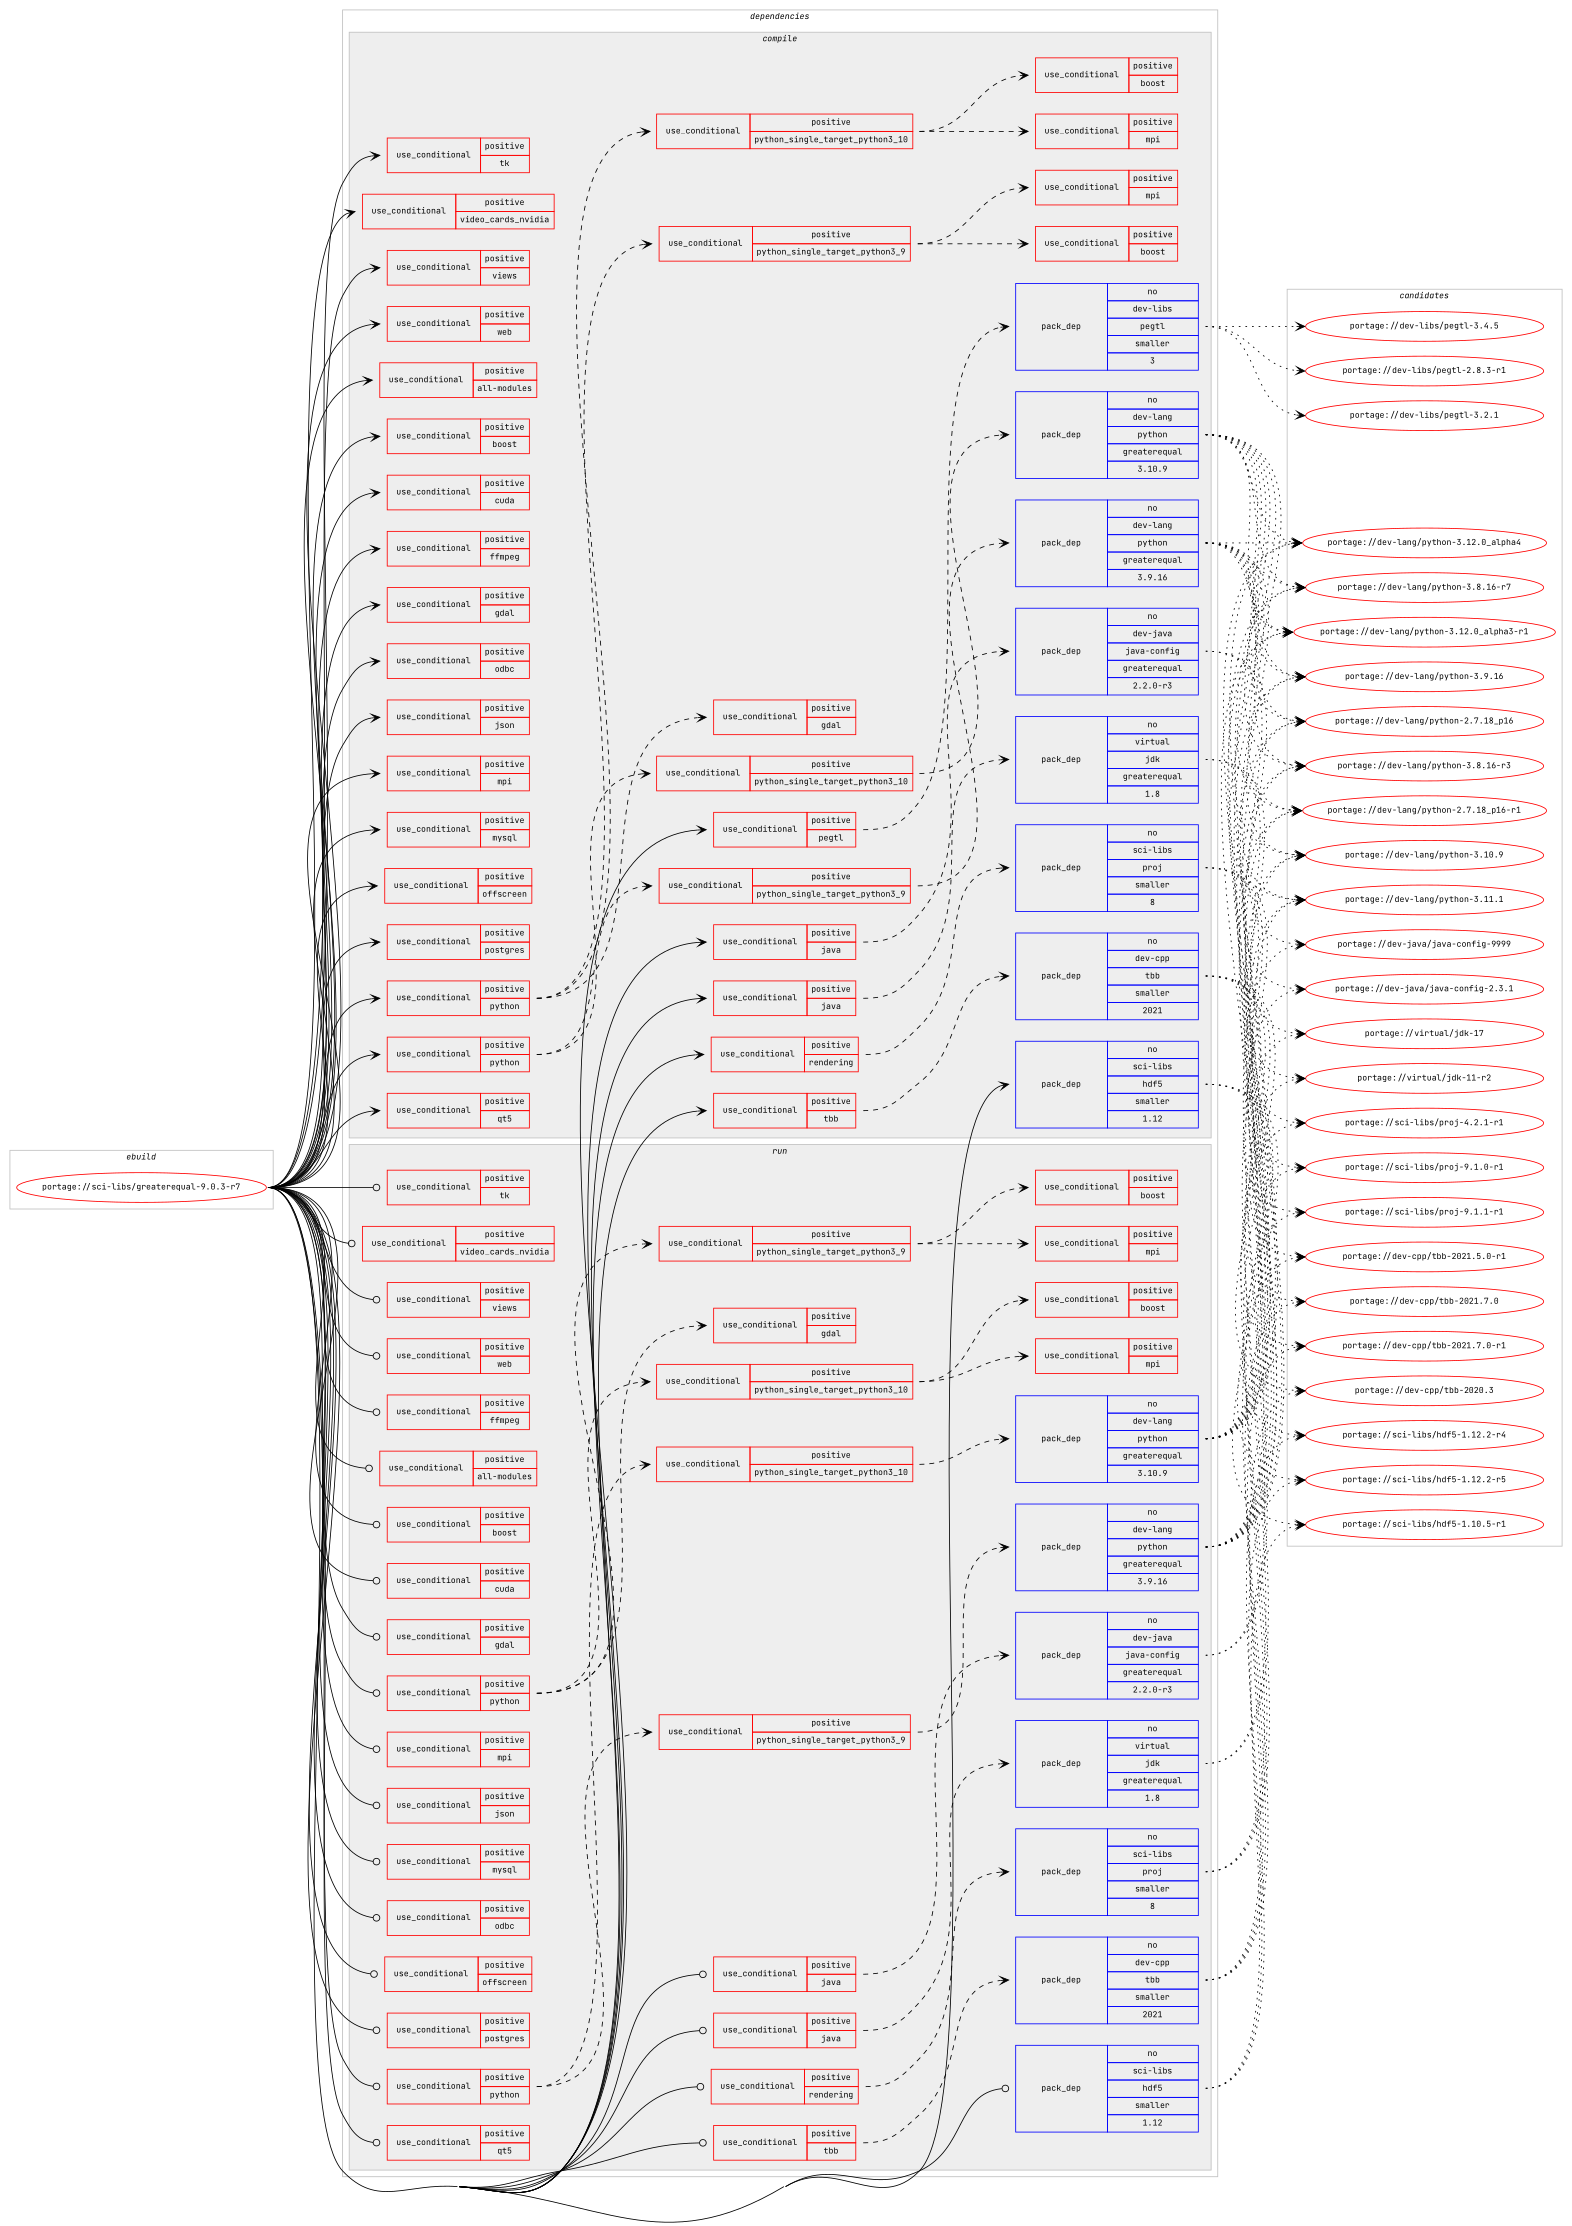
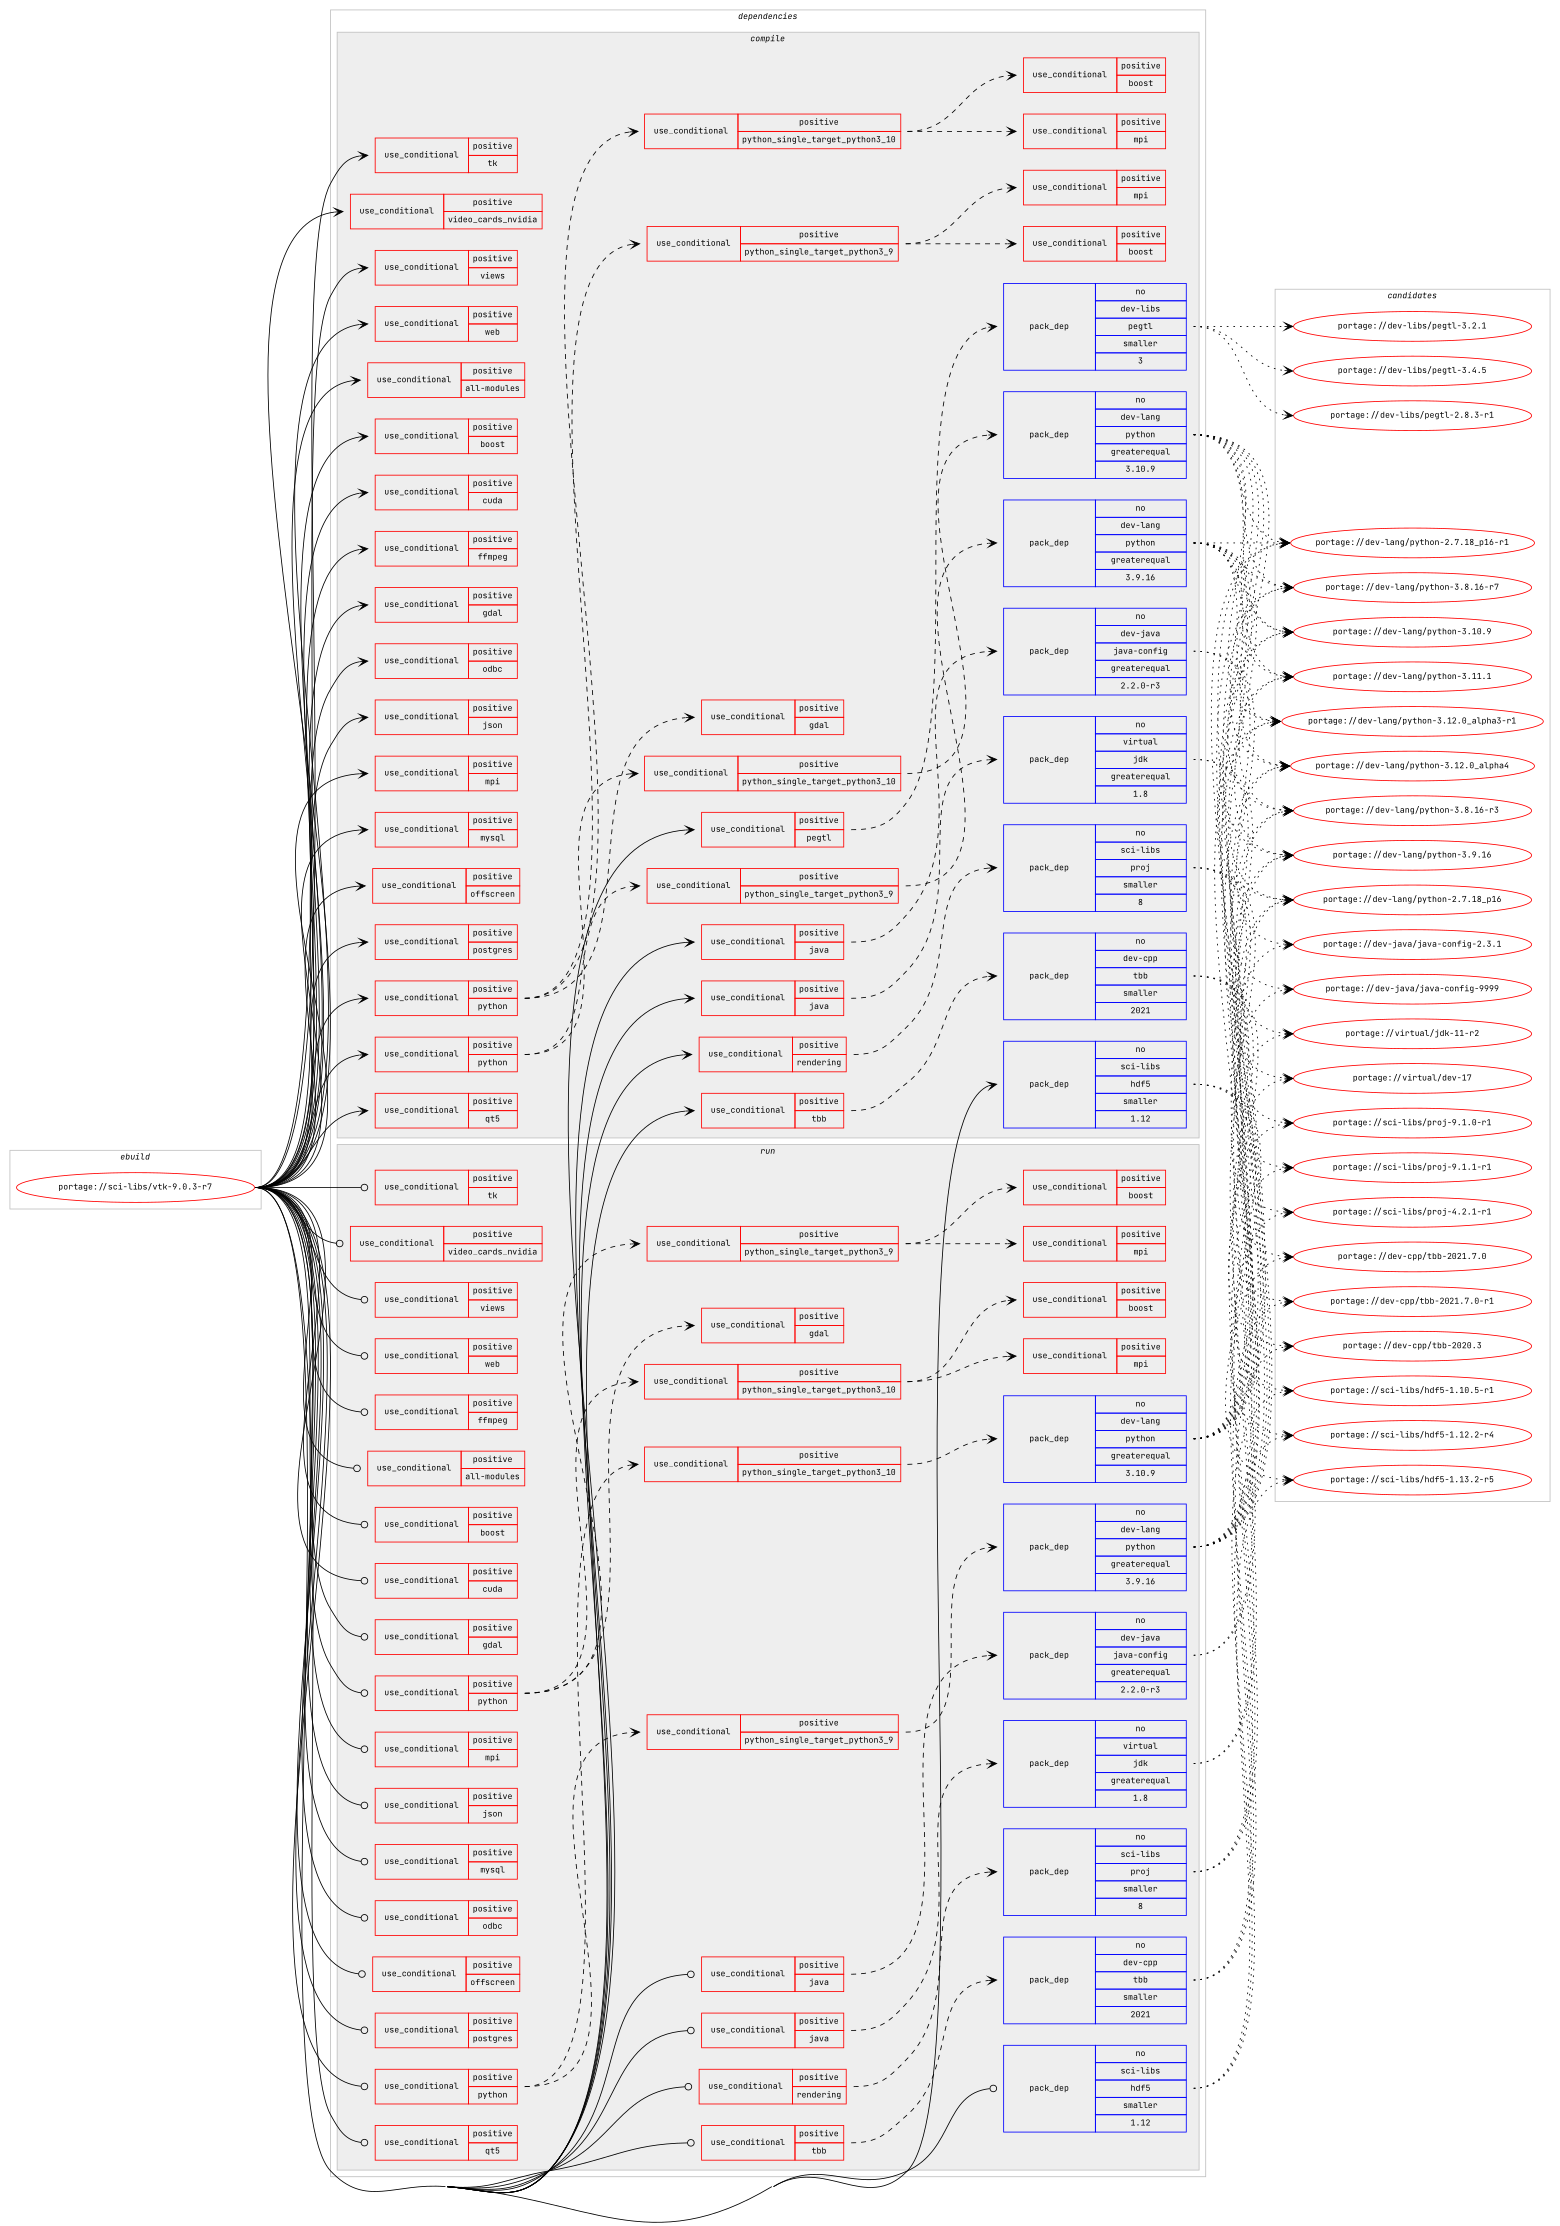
node "portage://virtual/jdk-17": label "portage://virtual/jdk-17" -> "portage://virtual/dev-17"
node "portage://sci-libs/greaterequal-9.0.3-r7": label "portage://sci-libs/greaterequal-9.0.3-r7" -> "portage://sci-libs/vtk-9.0.3-r7"
node "portage://dev-cpp/tbb-2021.5.0-r1": removed
node "portage://sci-libs/hdf5-1.12.2-r5": label "portage://sci-libs/hdf5-1.12.2-r5" -> "portage://sci-libs/hdf5-1.13.2-r5"
